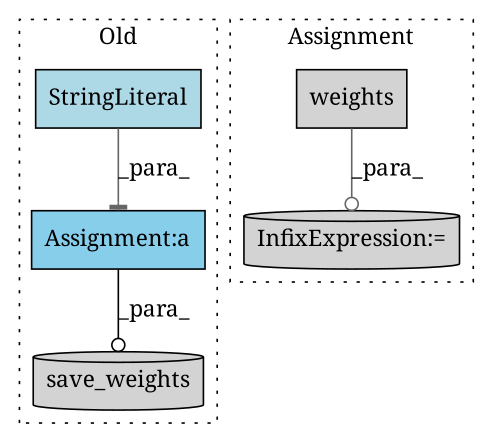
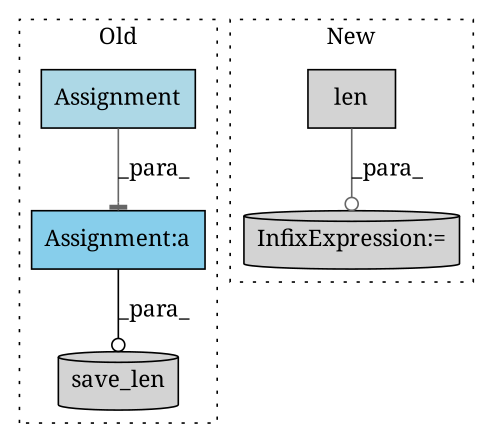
cluster "Assignment": label "Assignment" -> "New"
node "StringLiteral": label "StringLiteral" -> "Assignment"
node "weights": label "weights" -> "len"
node "save_weights": label "save_weights" -> "save_len"
